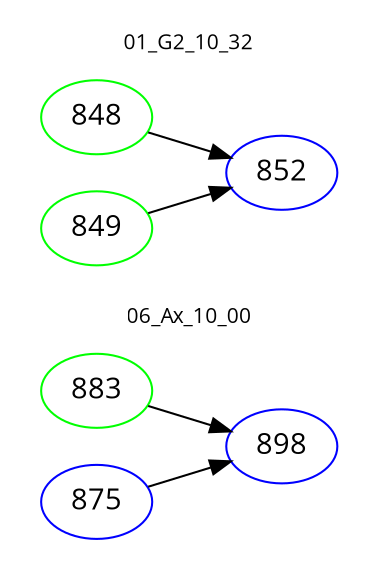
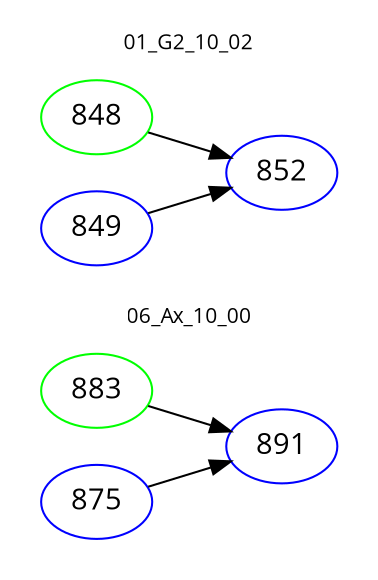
cluster "01_G2_10_32": label "01_G2_10_32" -> "01_G2_10_02"
node "849": color green -> blue
node "898": label "898" -> "891"
